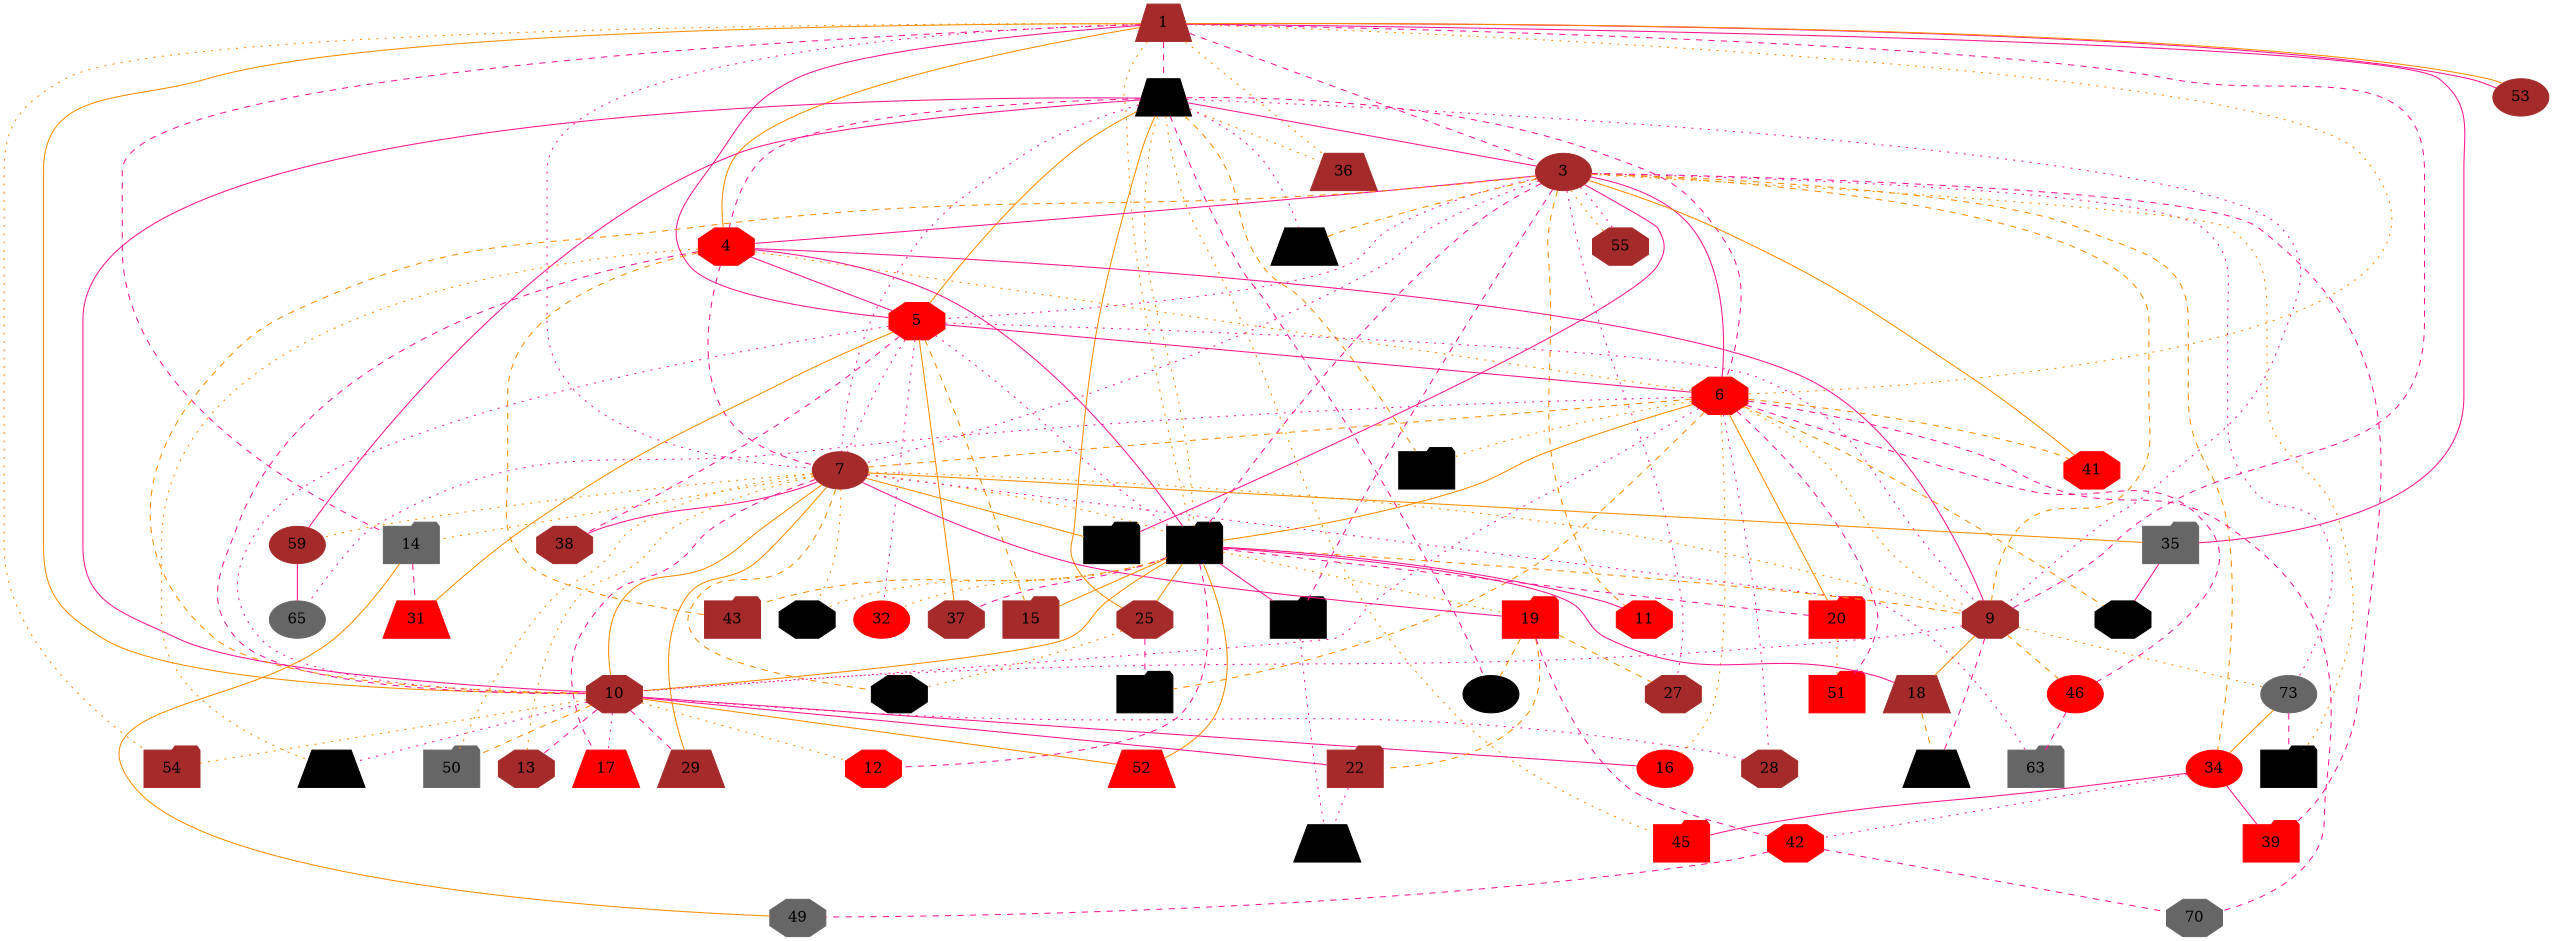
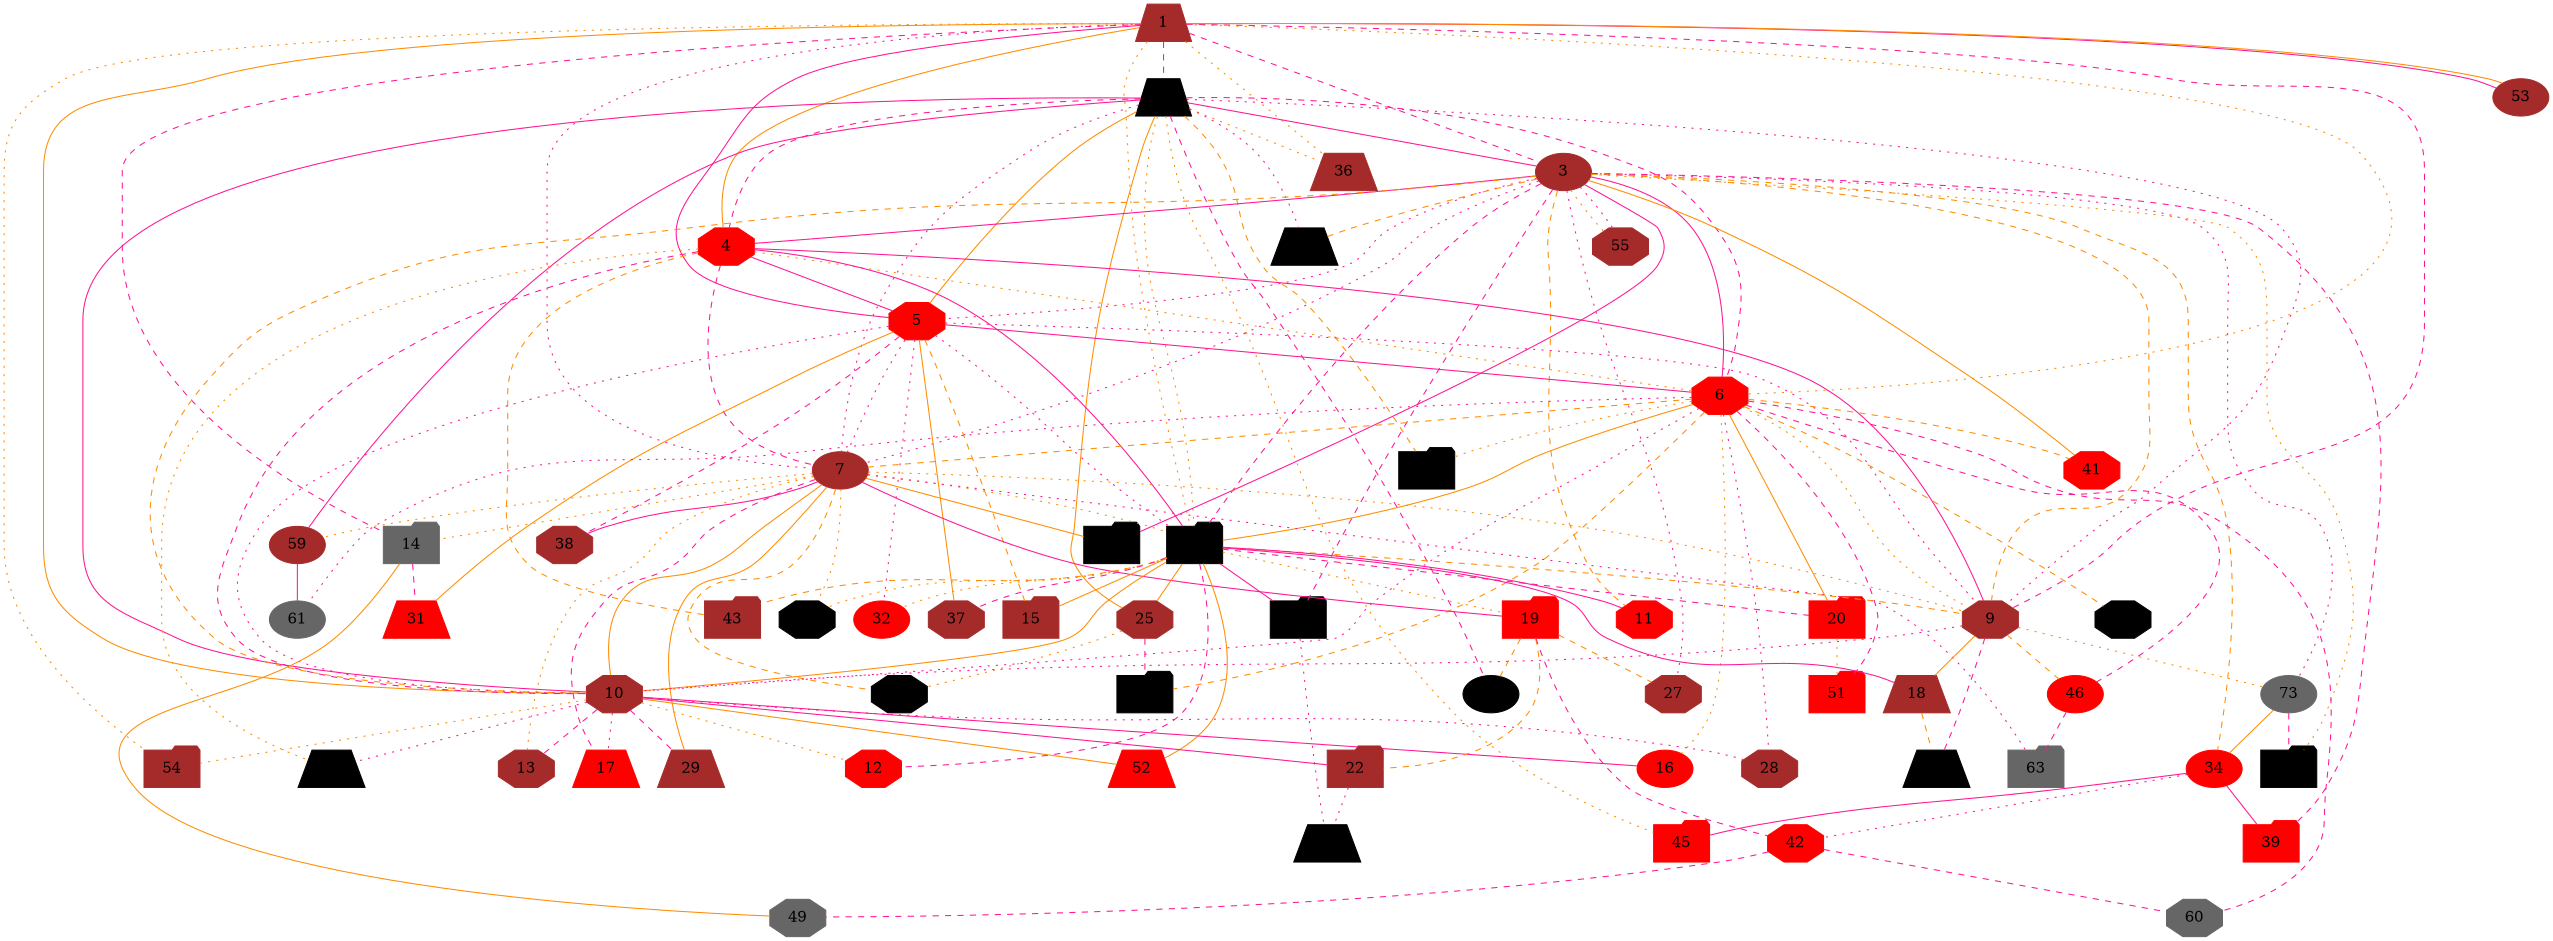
node "35": removed
node "65": label "65" -> "61"
node "50": removed
node "70": label "70" -> "60"
